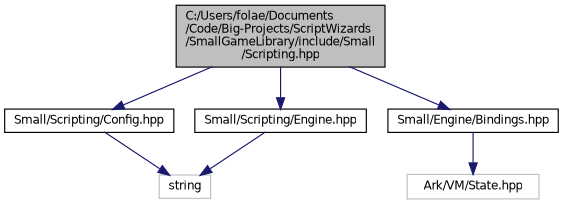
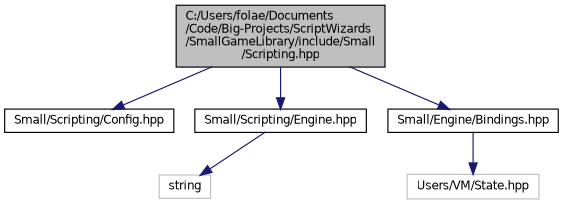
edge "Small/Scripting/Config.hpp" -> "string": removed
node "Ark/VM/State.hpp": label "Ark/VM/State.hpp" -> "Users/VM/State.hpp"
